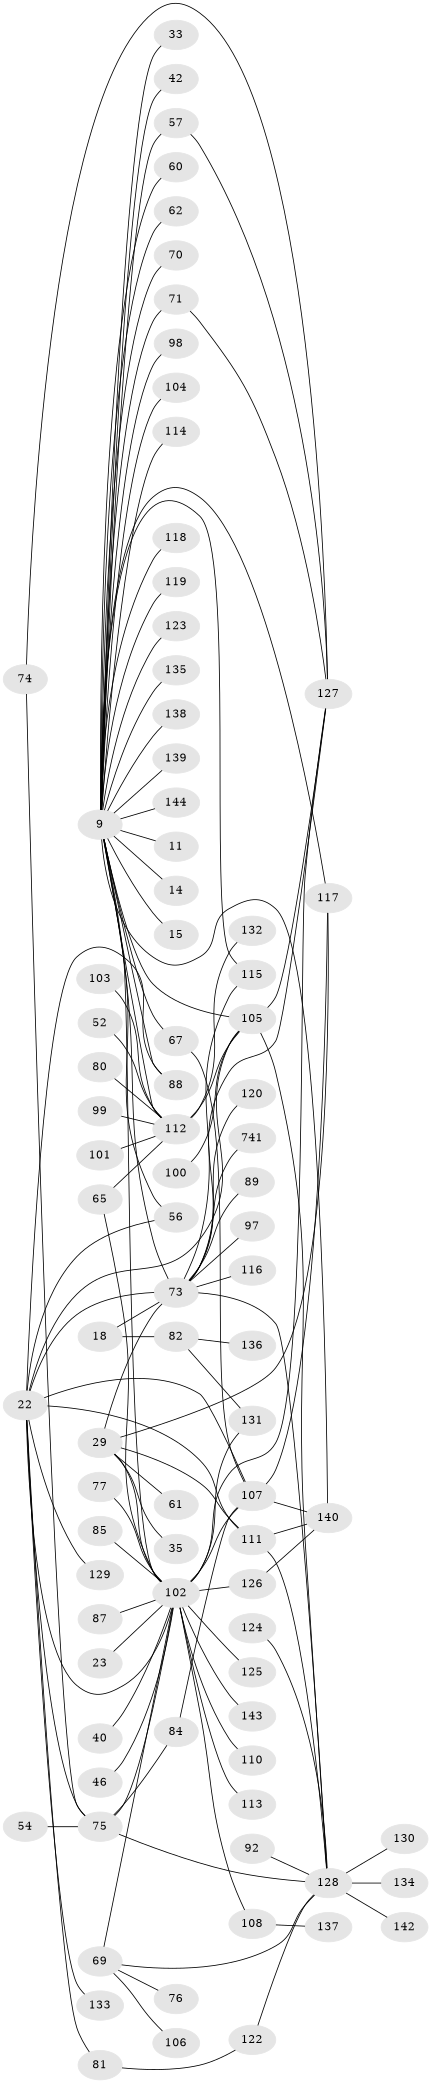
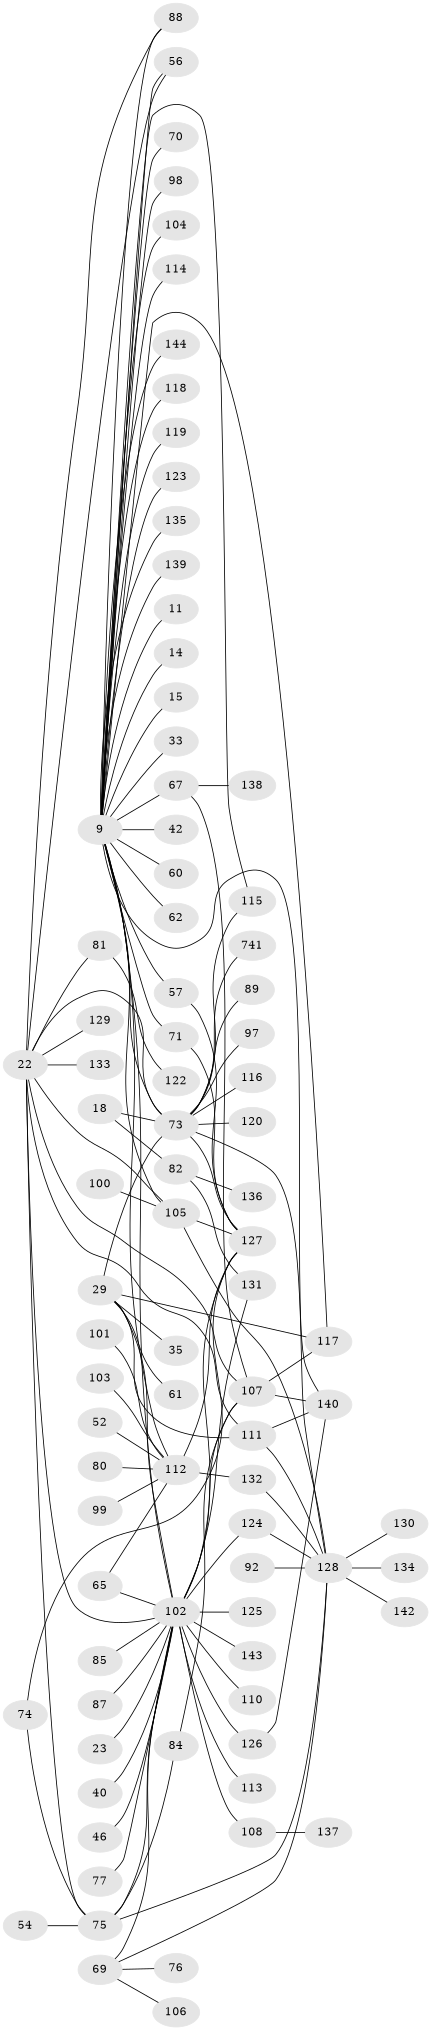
edge "138" -- "9": now "138" -- "67"
edge "105" -- "112": now "127" -- "112"
edge "124" -- "102": added
edge "128" -- "122": now "128" -- "132"
